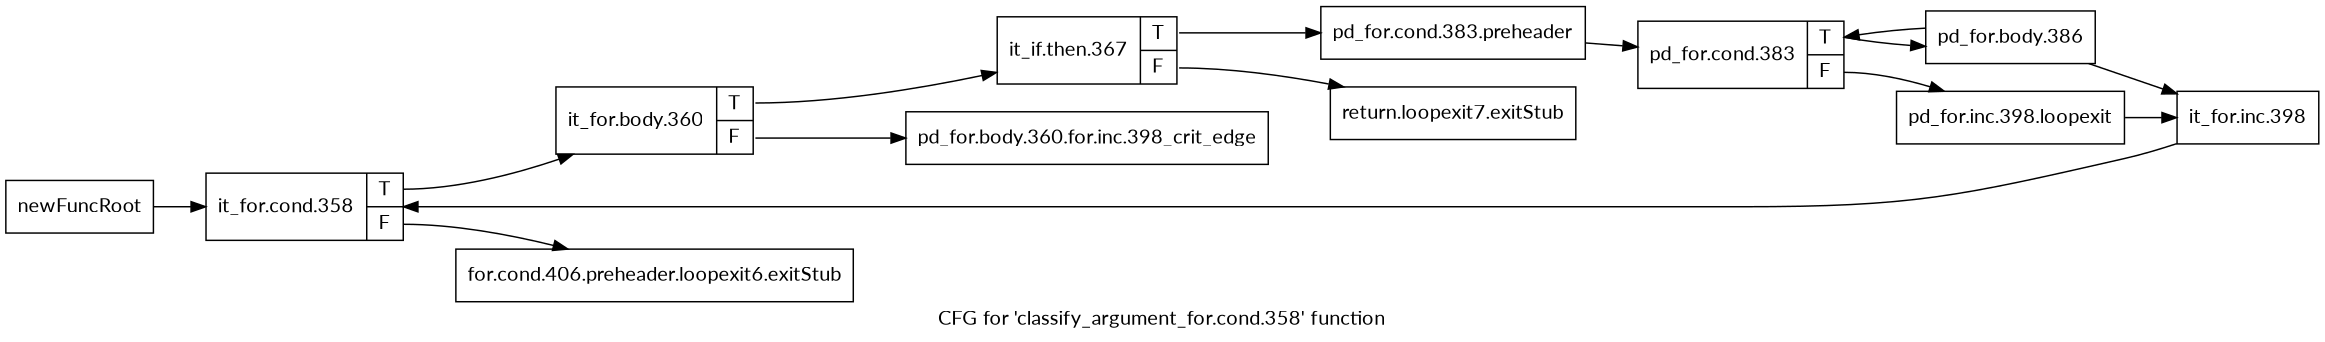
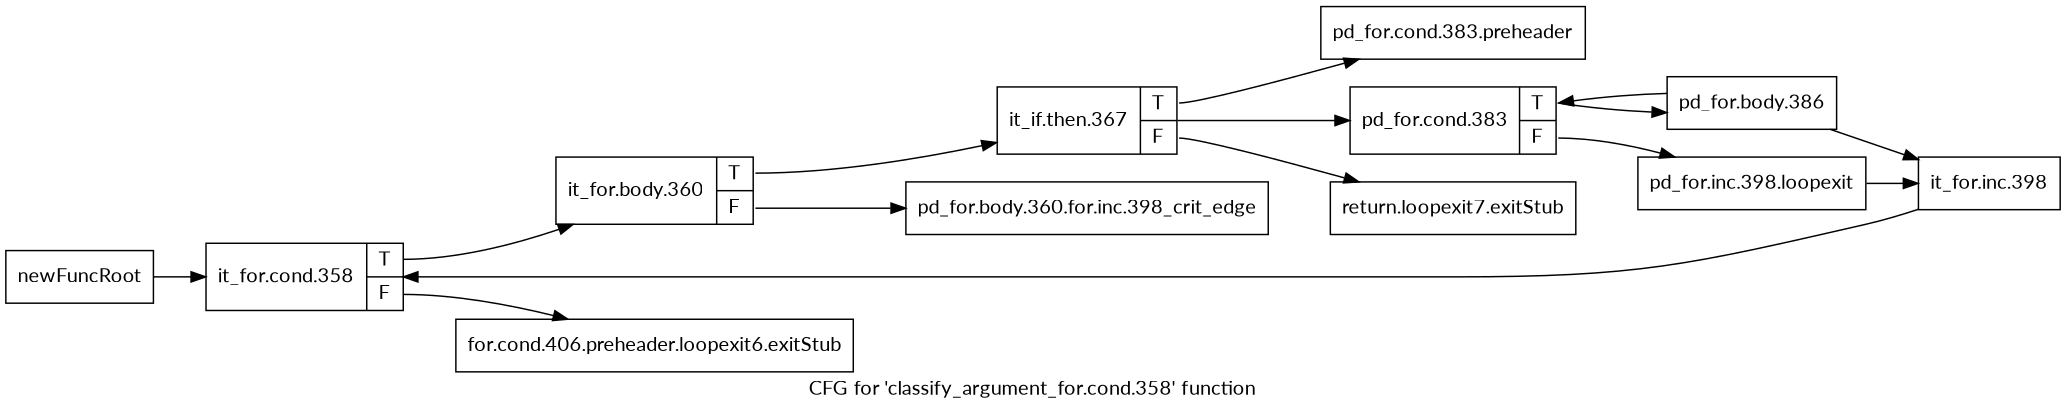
edge "pd_for.cond.383.preheader" -> "pd_for.cond.383": now "it_if.then.367" -> "pd_for.cond.383"
